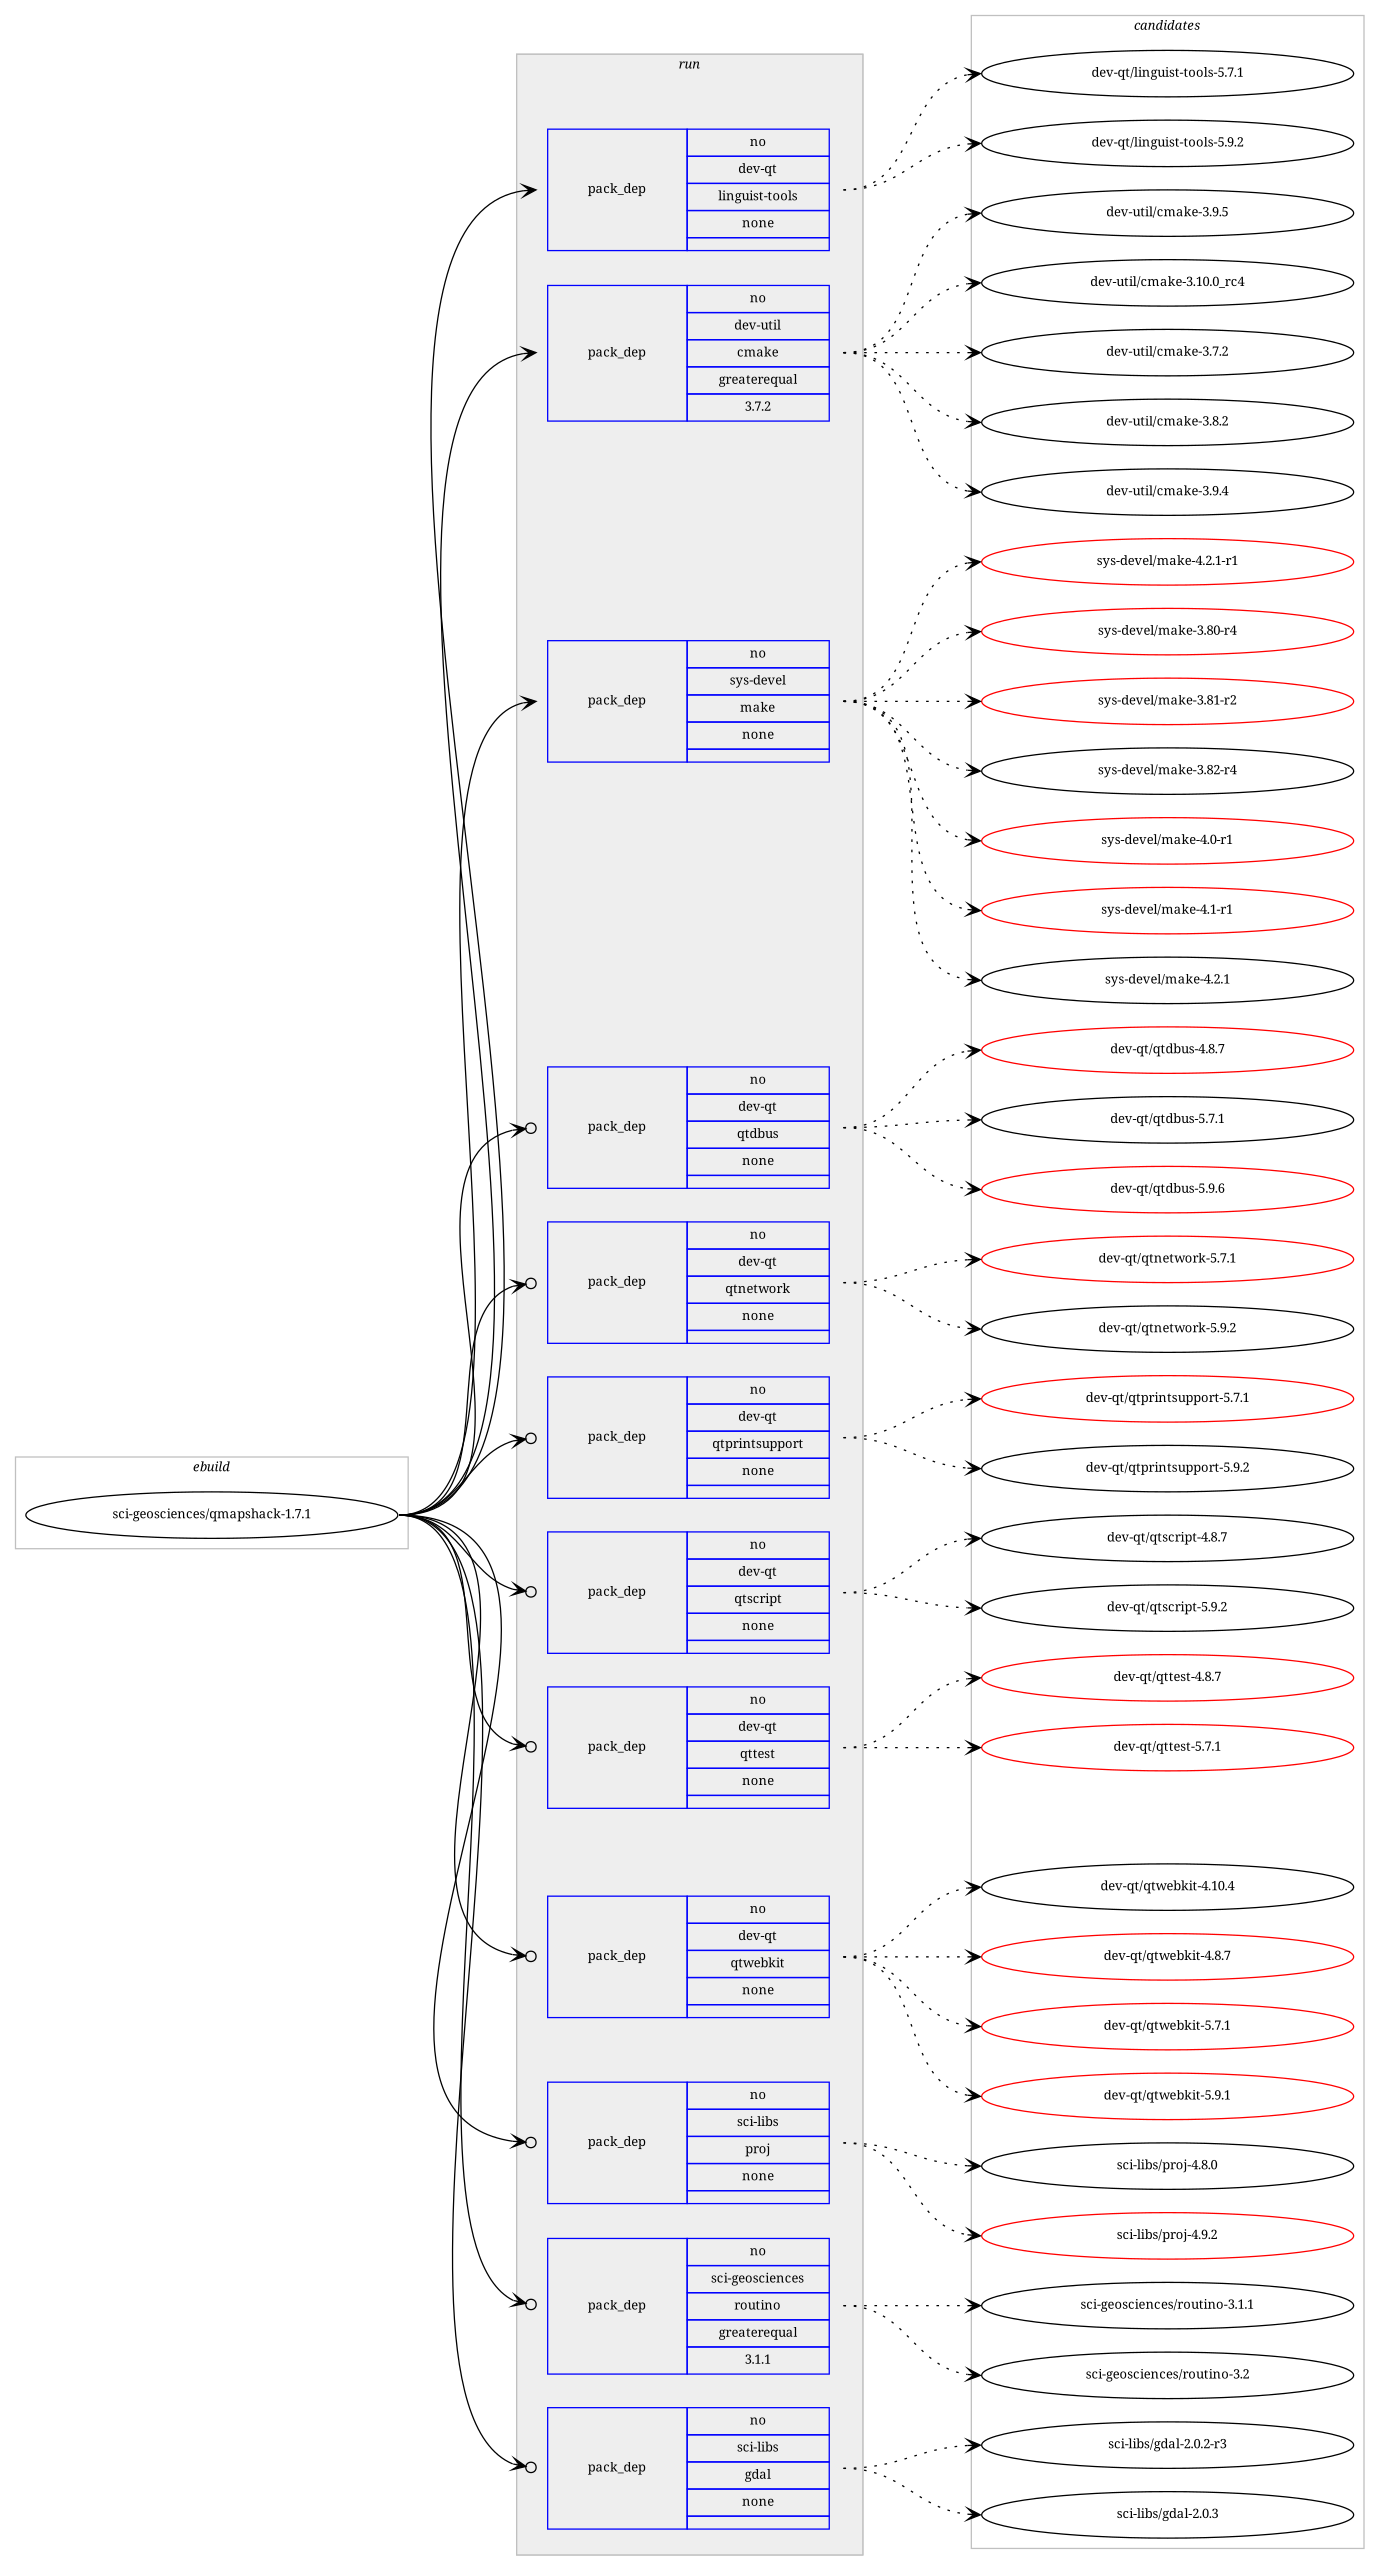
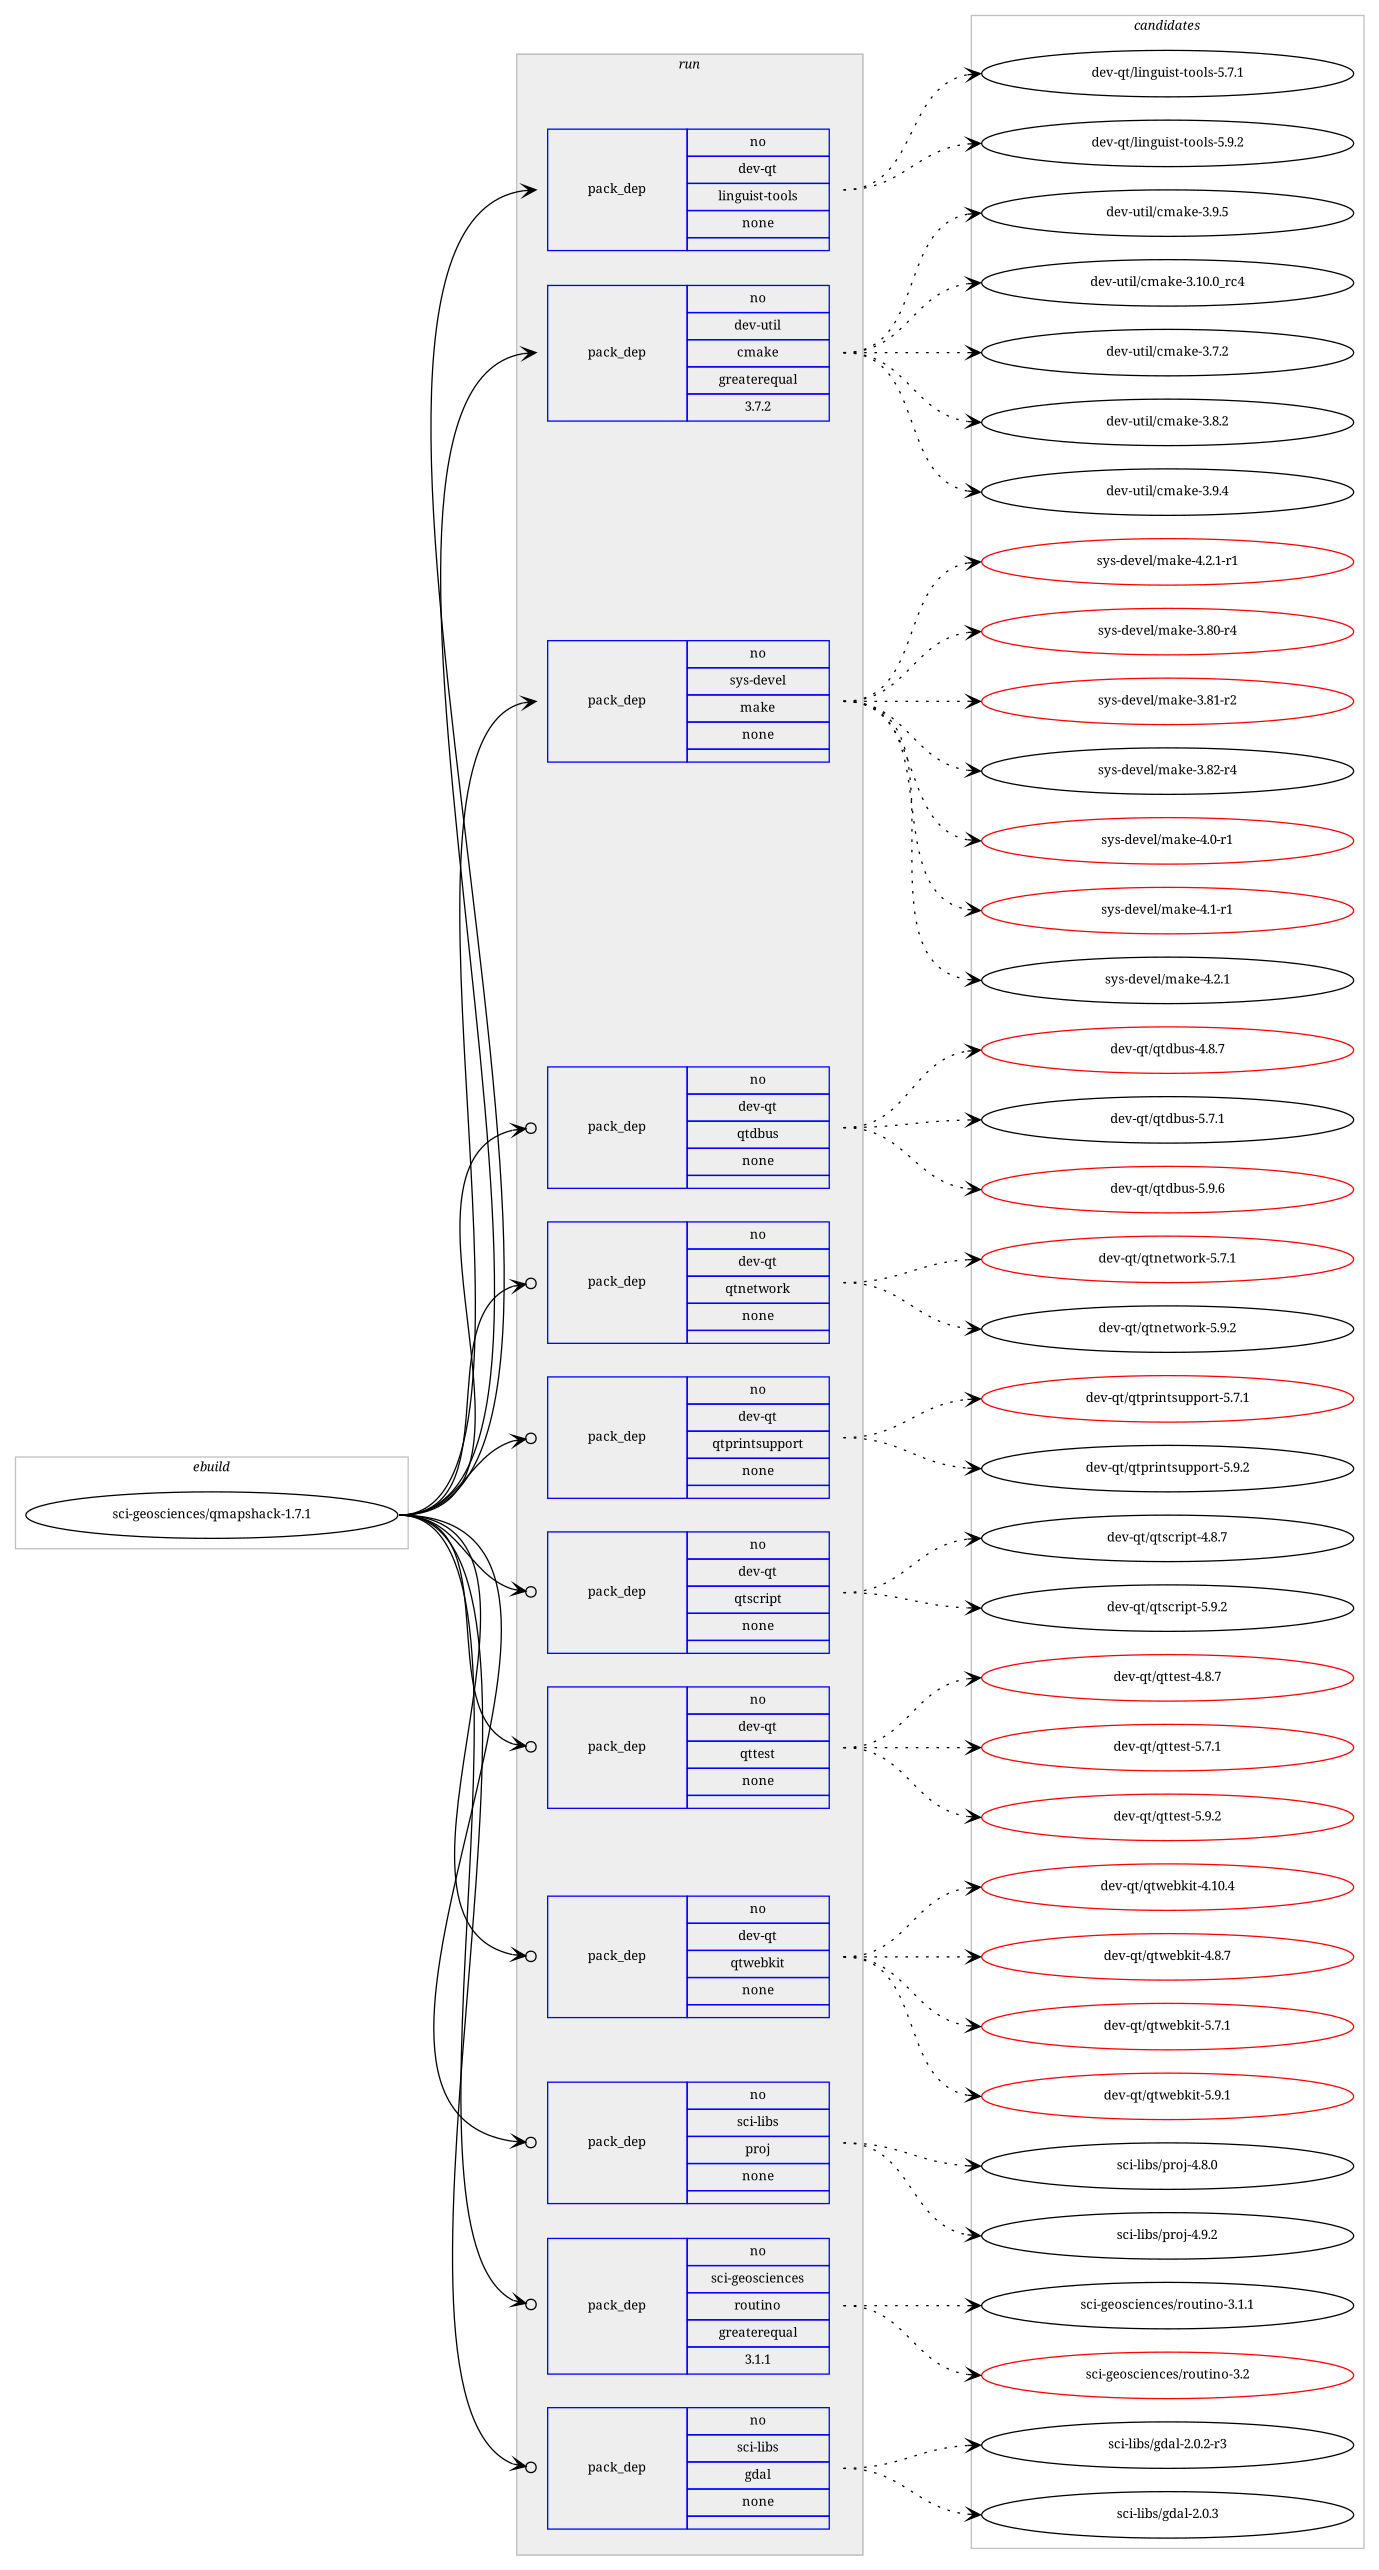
node "dev-qt/qttest-5.9.2": added
node "dev-qt/qtwebkit-4.10.4": color black -> red
node "sci-libs/proj-4.9.2": color red -> black
node "sci-geosciences/routino-3.2": color black -> red
